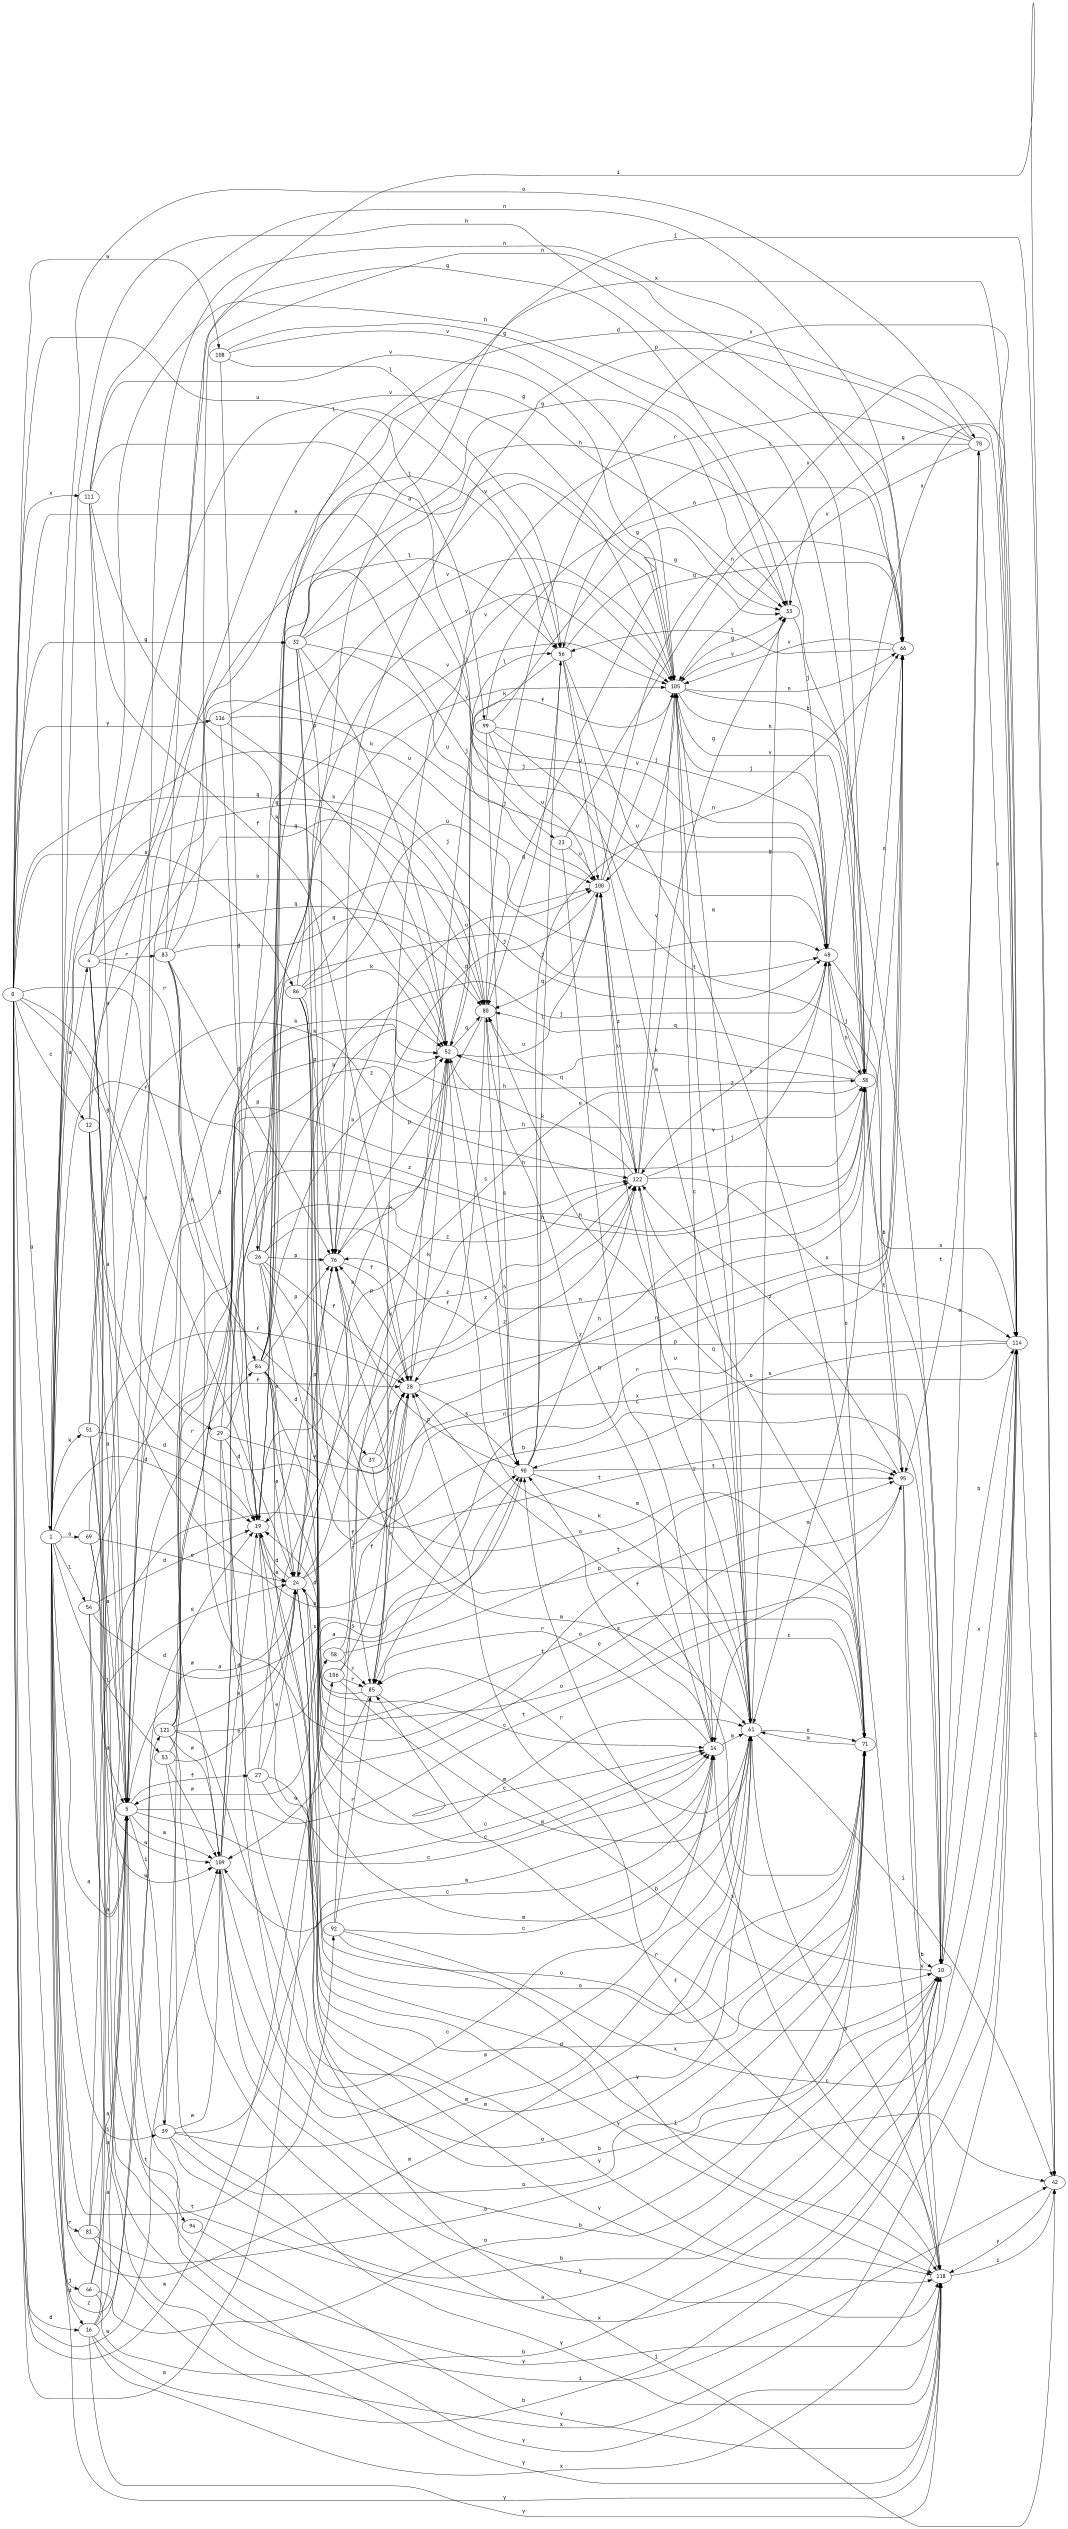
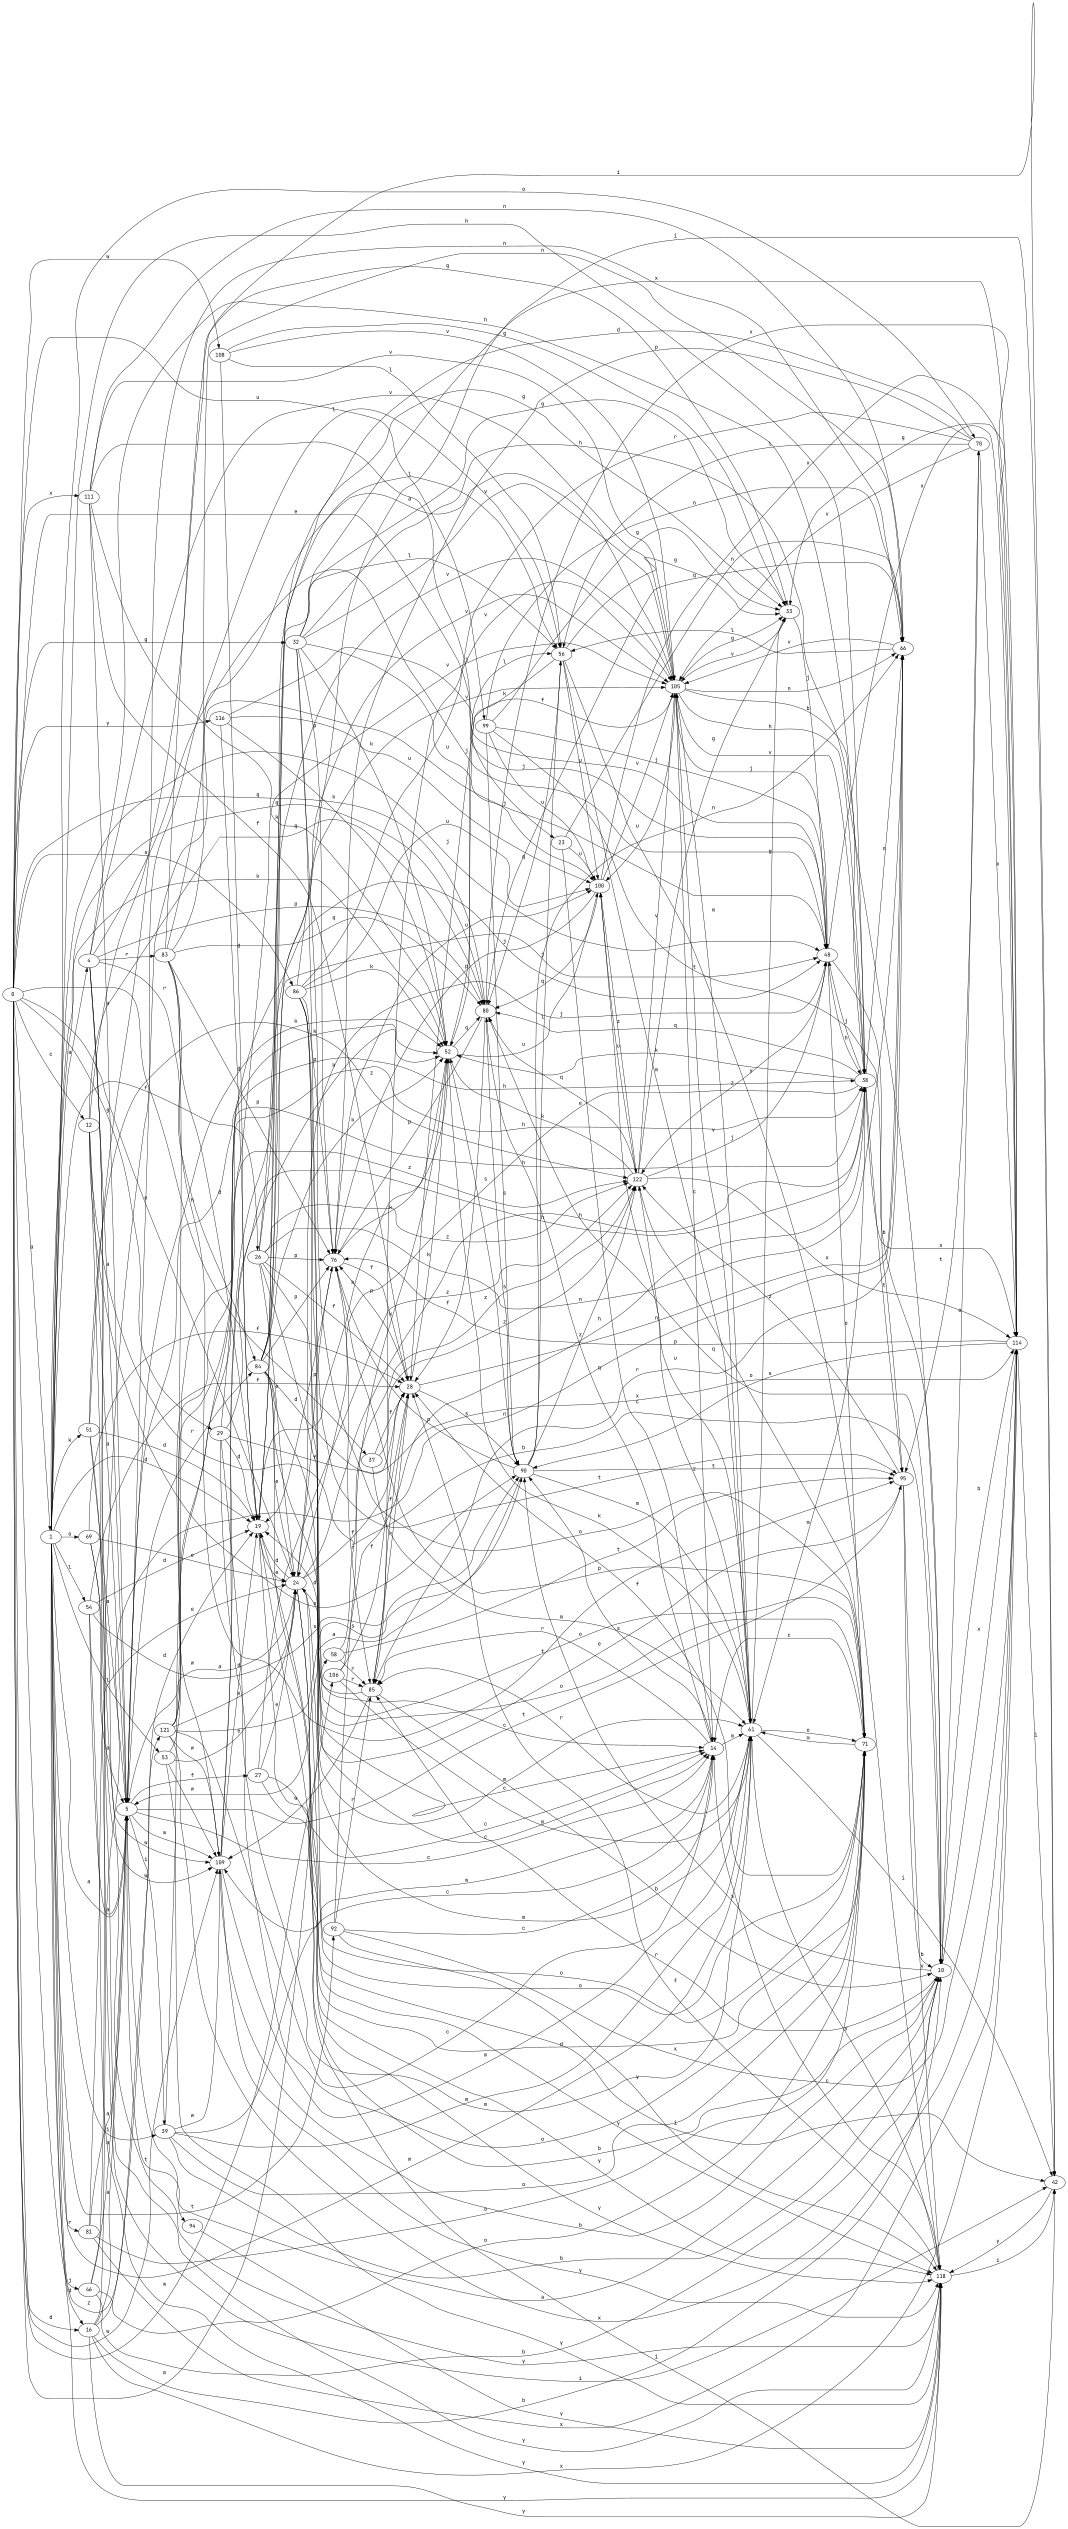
edge "4" -> "80": label "q" -> "p"
